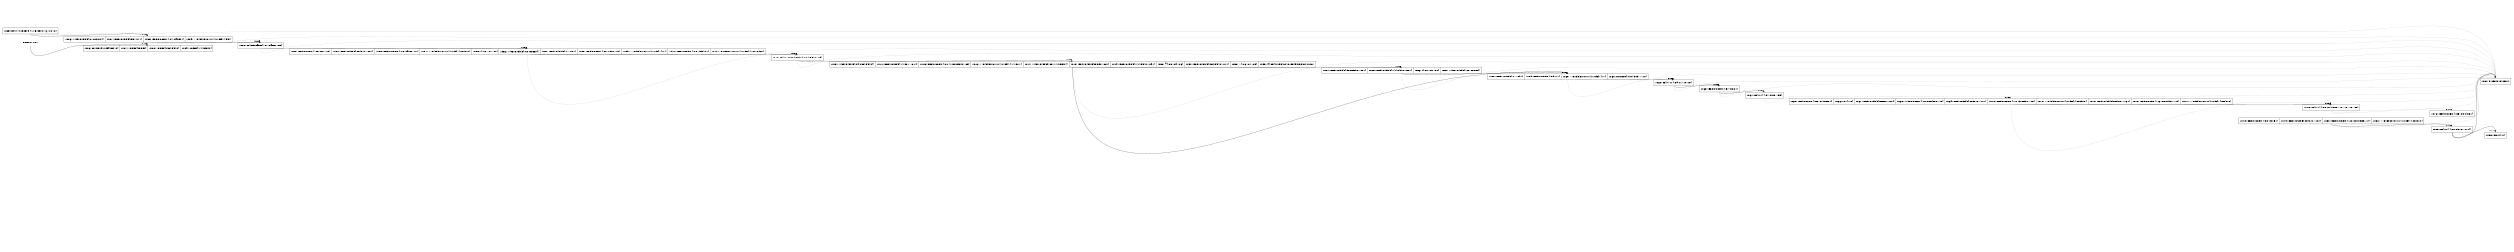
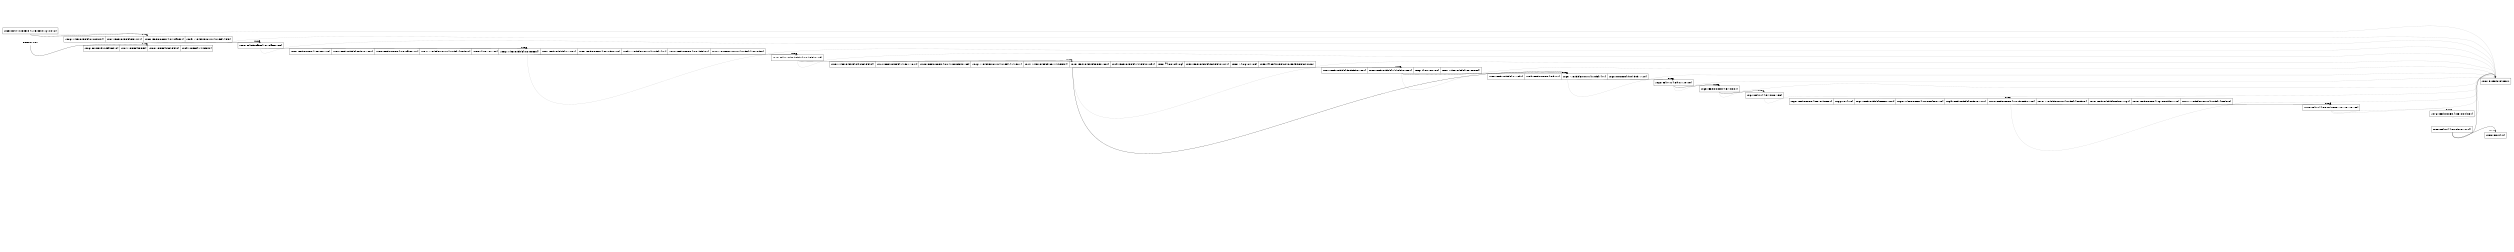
node "4178: read-property[v31,'done',-]": removed
